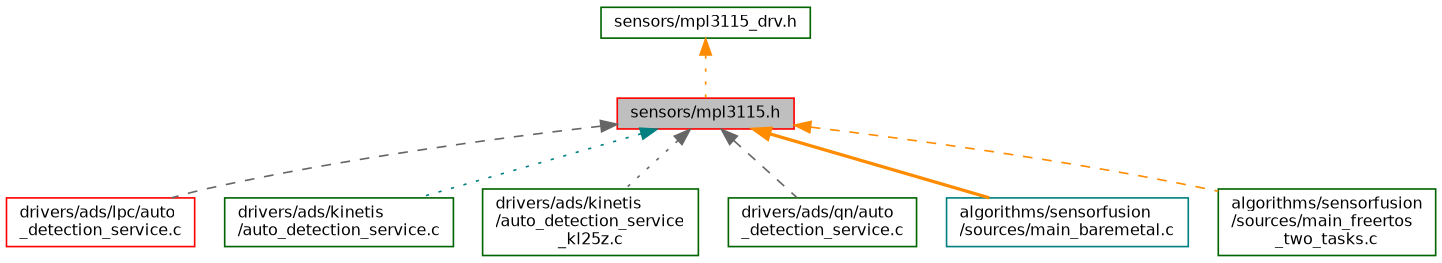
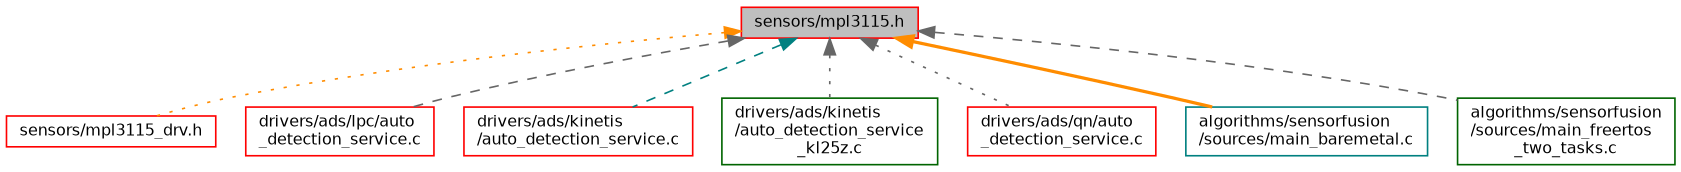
node "sensors/mpl3115_drv.h": color darkgreen -> red
edge "sensors/mpl3115.h" -> "sensors/mpl3115_drv.h": reversed
edge "algorithms/sensorfusion /sources/main_freertos _two_tasks.c" -> "sensors/mpl3115.h": color darkorange -> gray40
edge "drivers/ads/kinetis /auto_detection_service.c" -> "sensors/mpl3115.h": style dotted -> dashed
edge "drivers/ads/qn/auto _detection_service.c" -> "sensors/mpl3115.h": style dashed -> dotted
node "drivers/ads/kinetis /auto_detection_service.c": color darkgreen -> red
node "drivers/ads/qn/auto _detection_service.c": color darkgreen -> red
